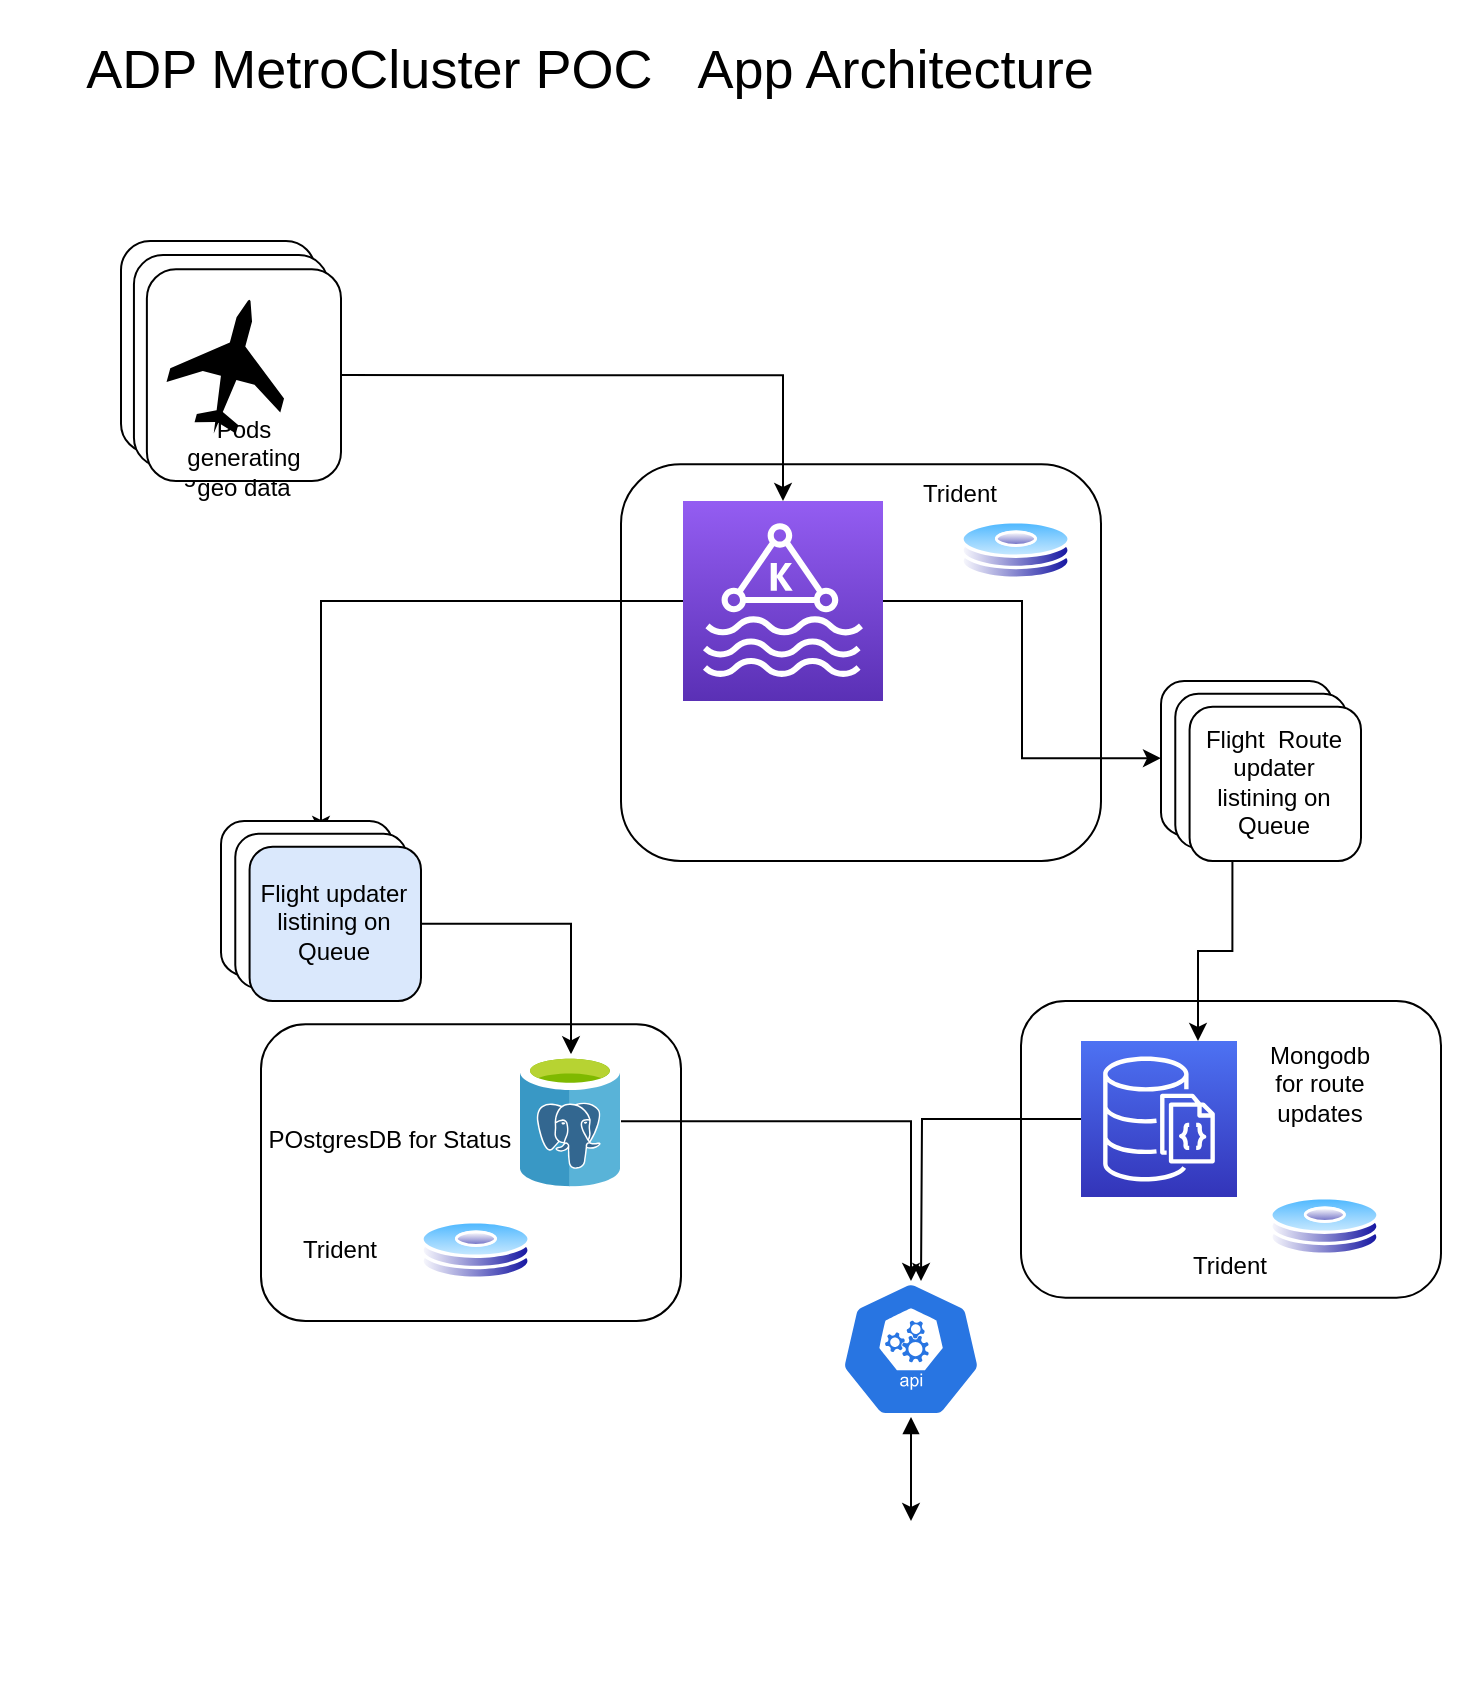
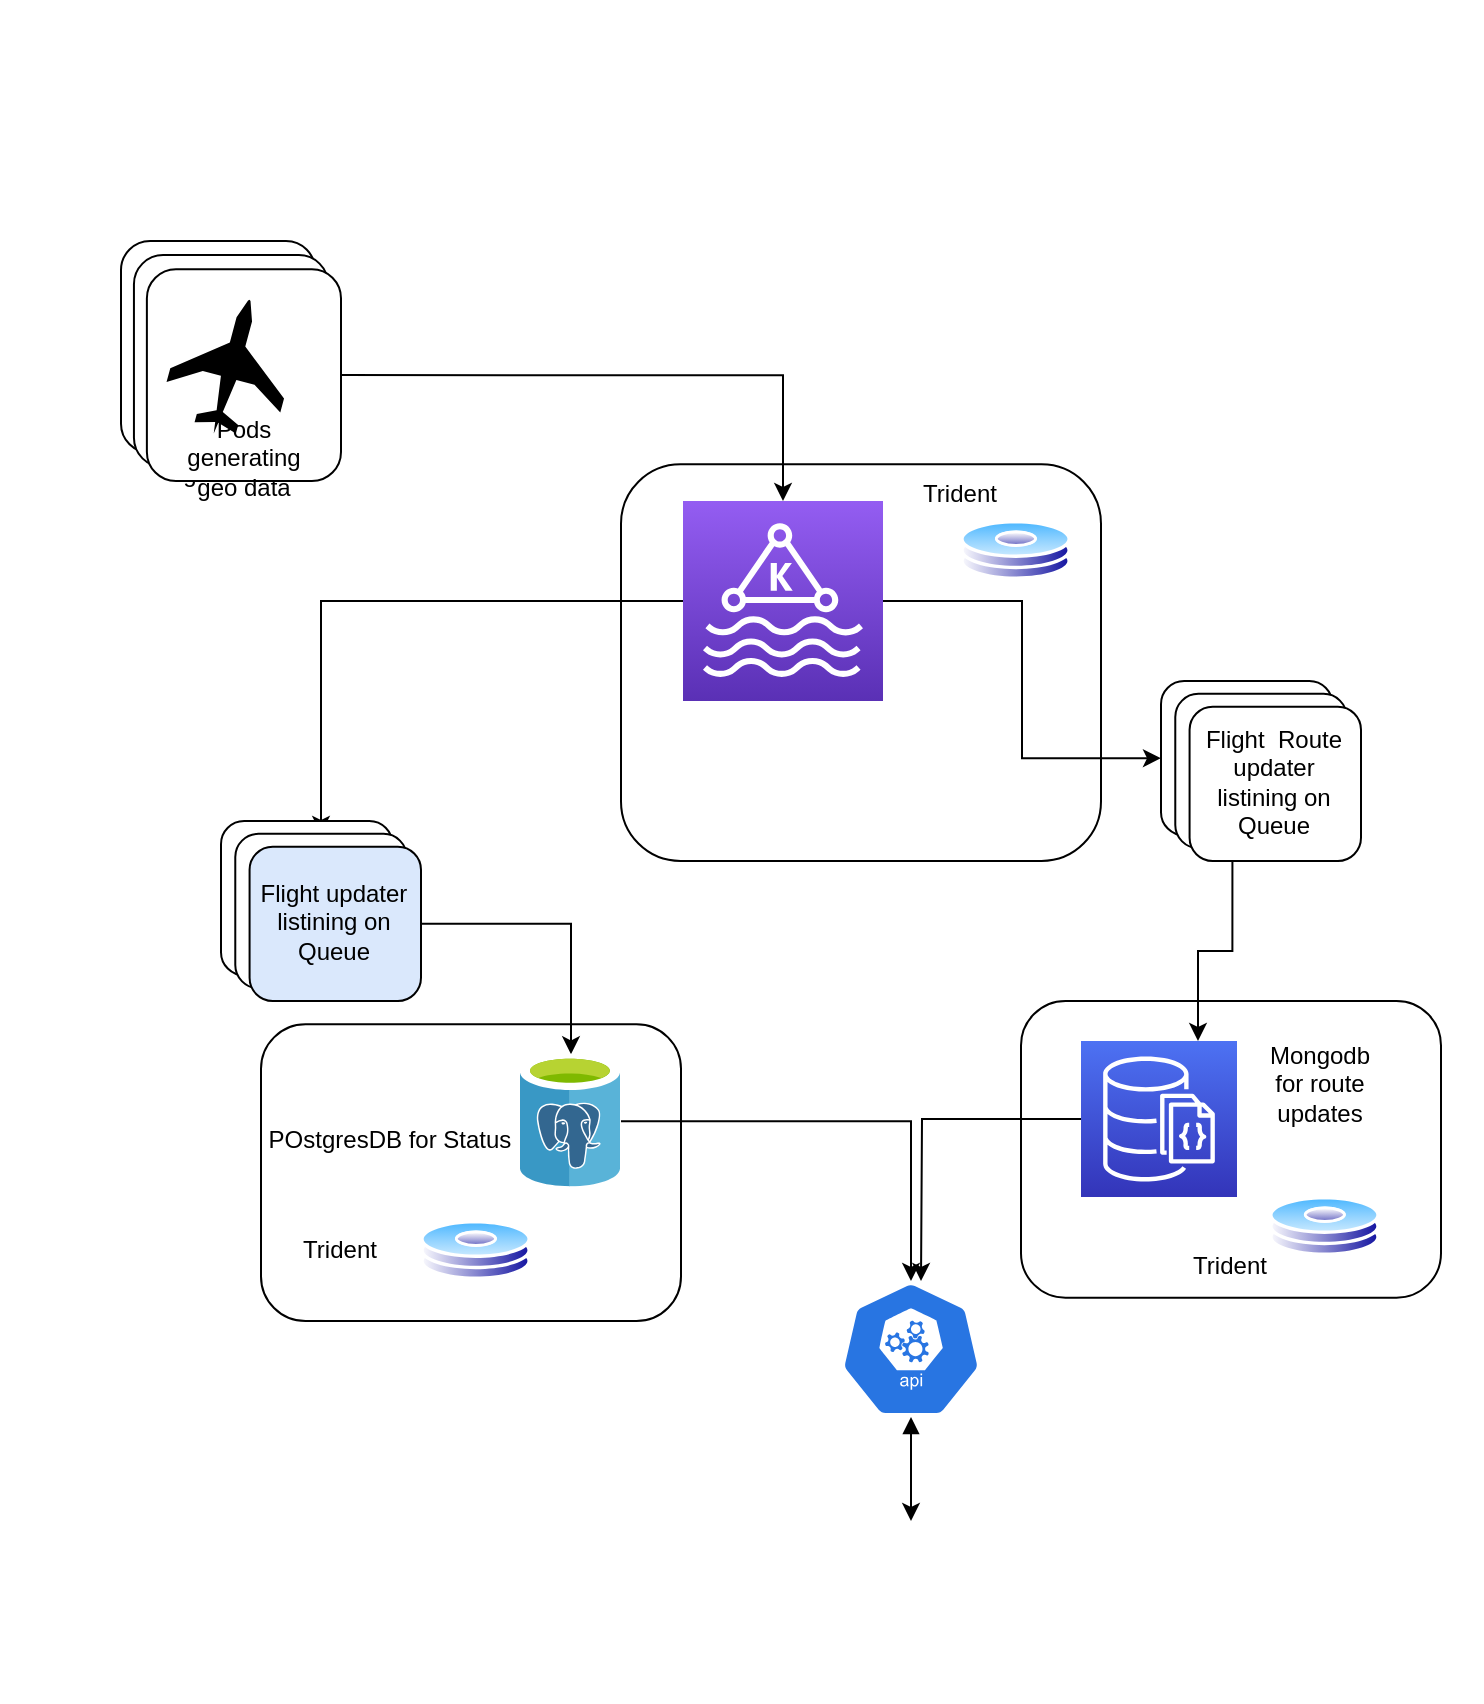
node "ADP MetroCluster POC App Architecture": removed
